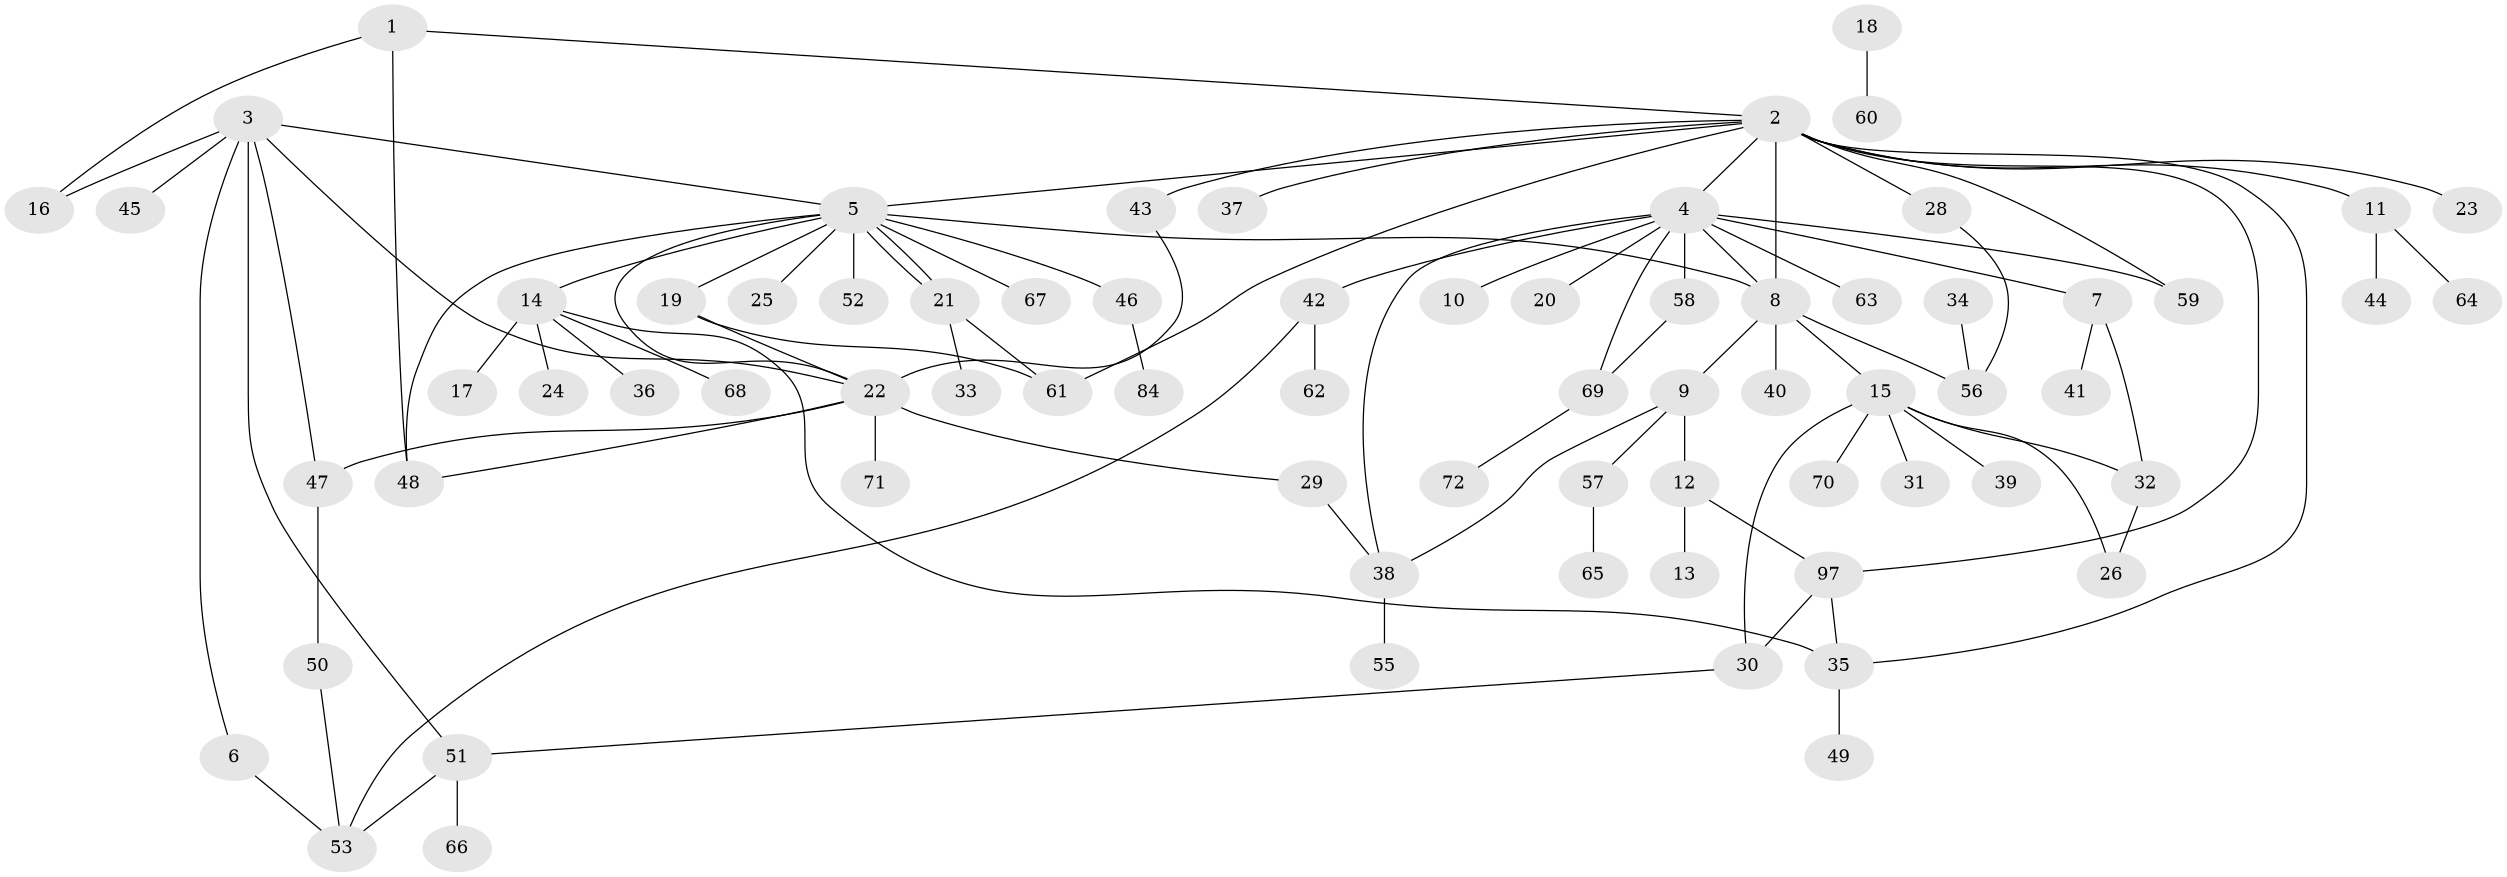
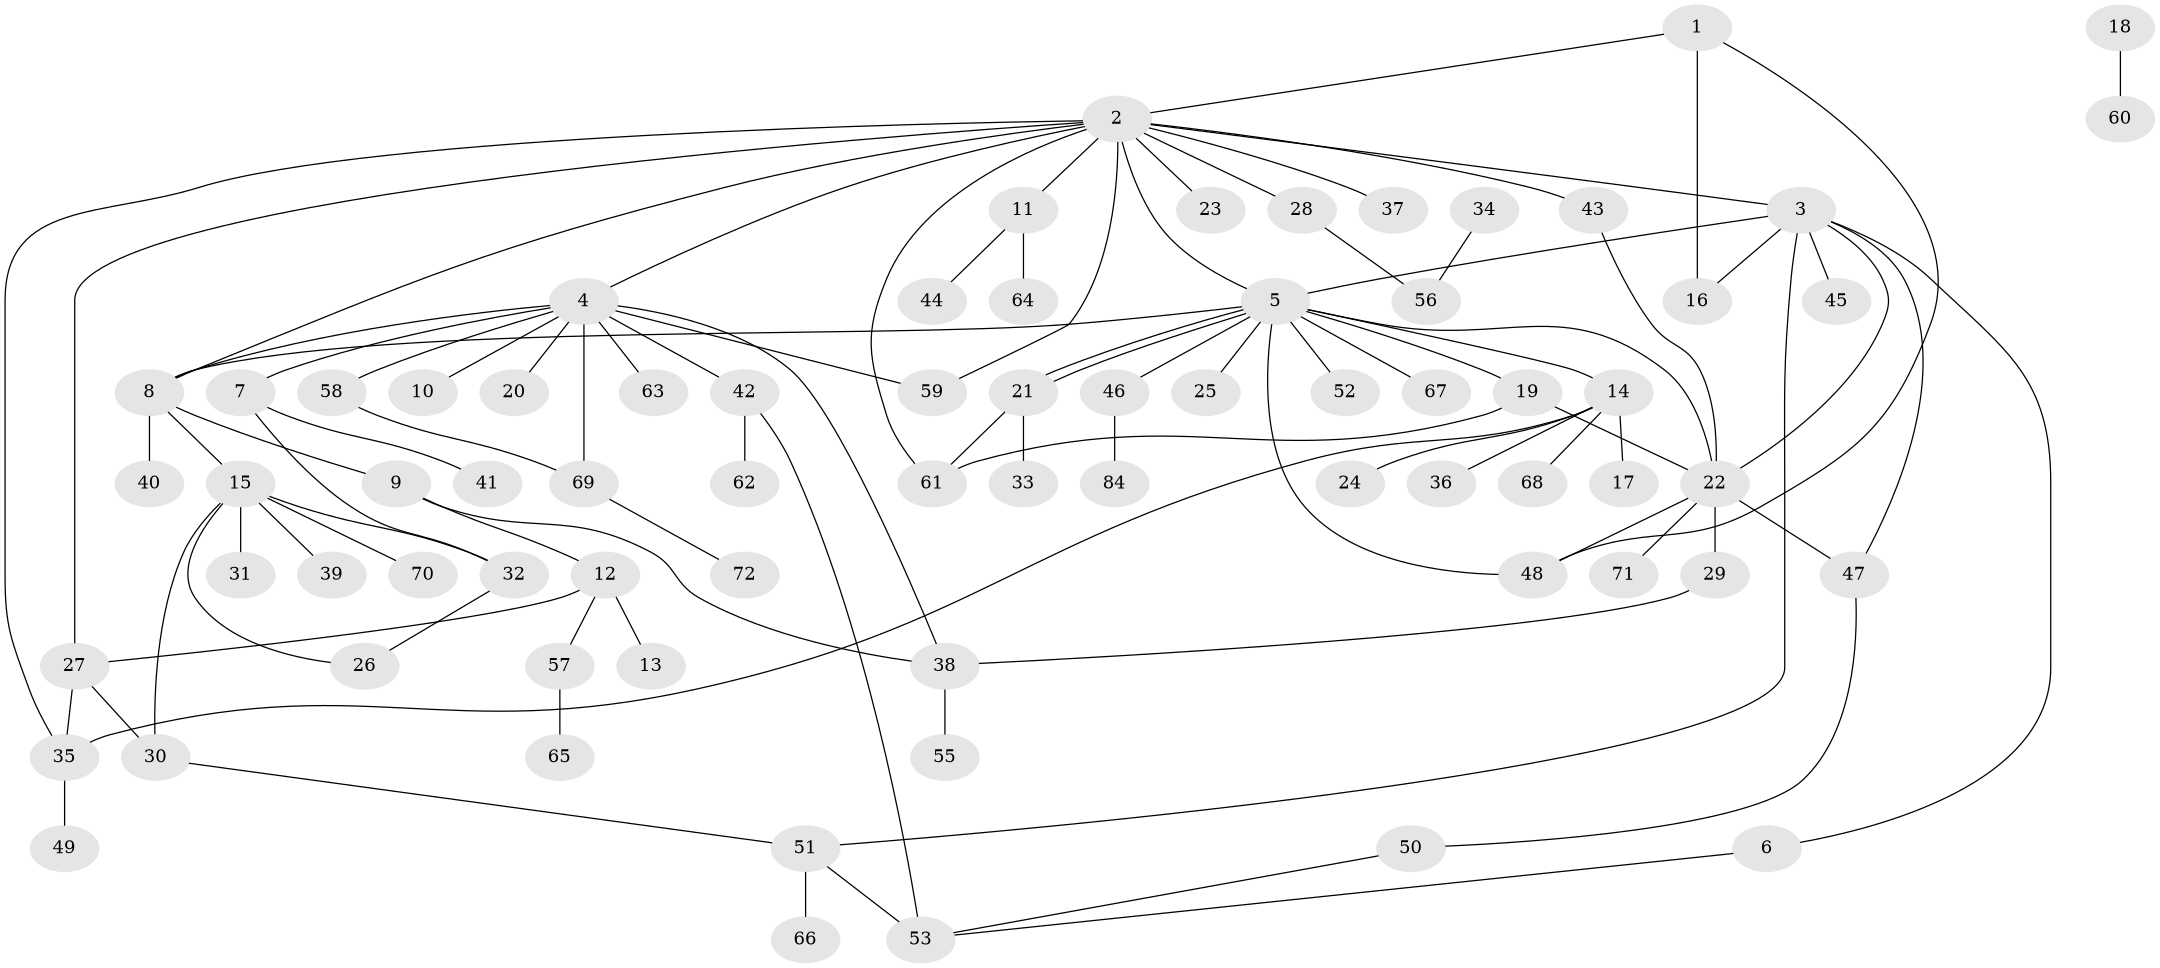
edge "2" -- "3": added
edge "8" -- "56": removed
edge "9" -- "57": now "12" -- "57"
node "97": label "97" -> "27"
